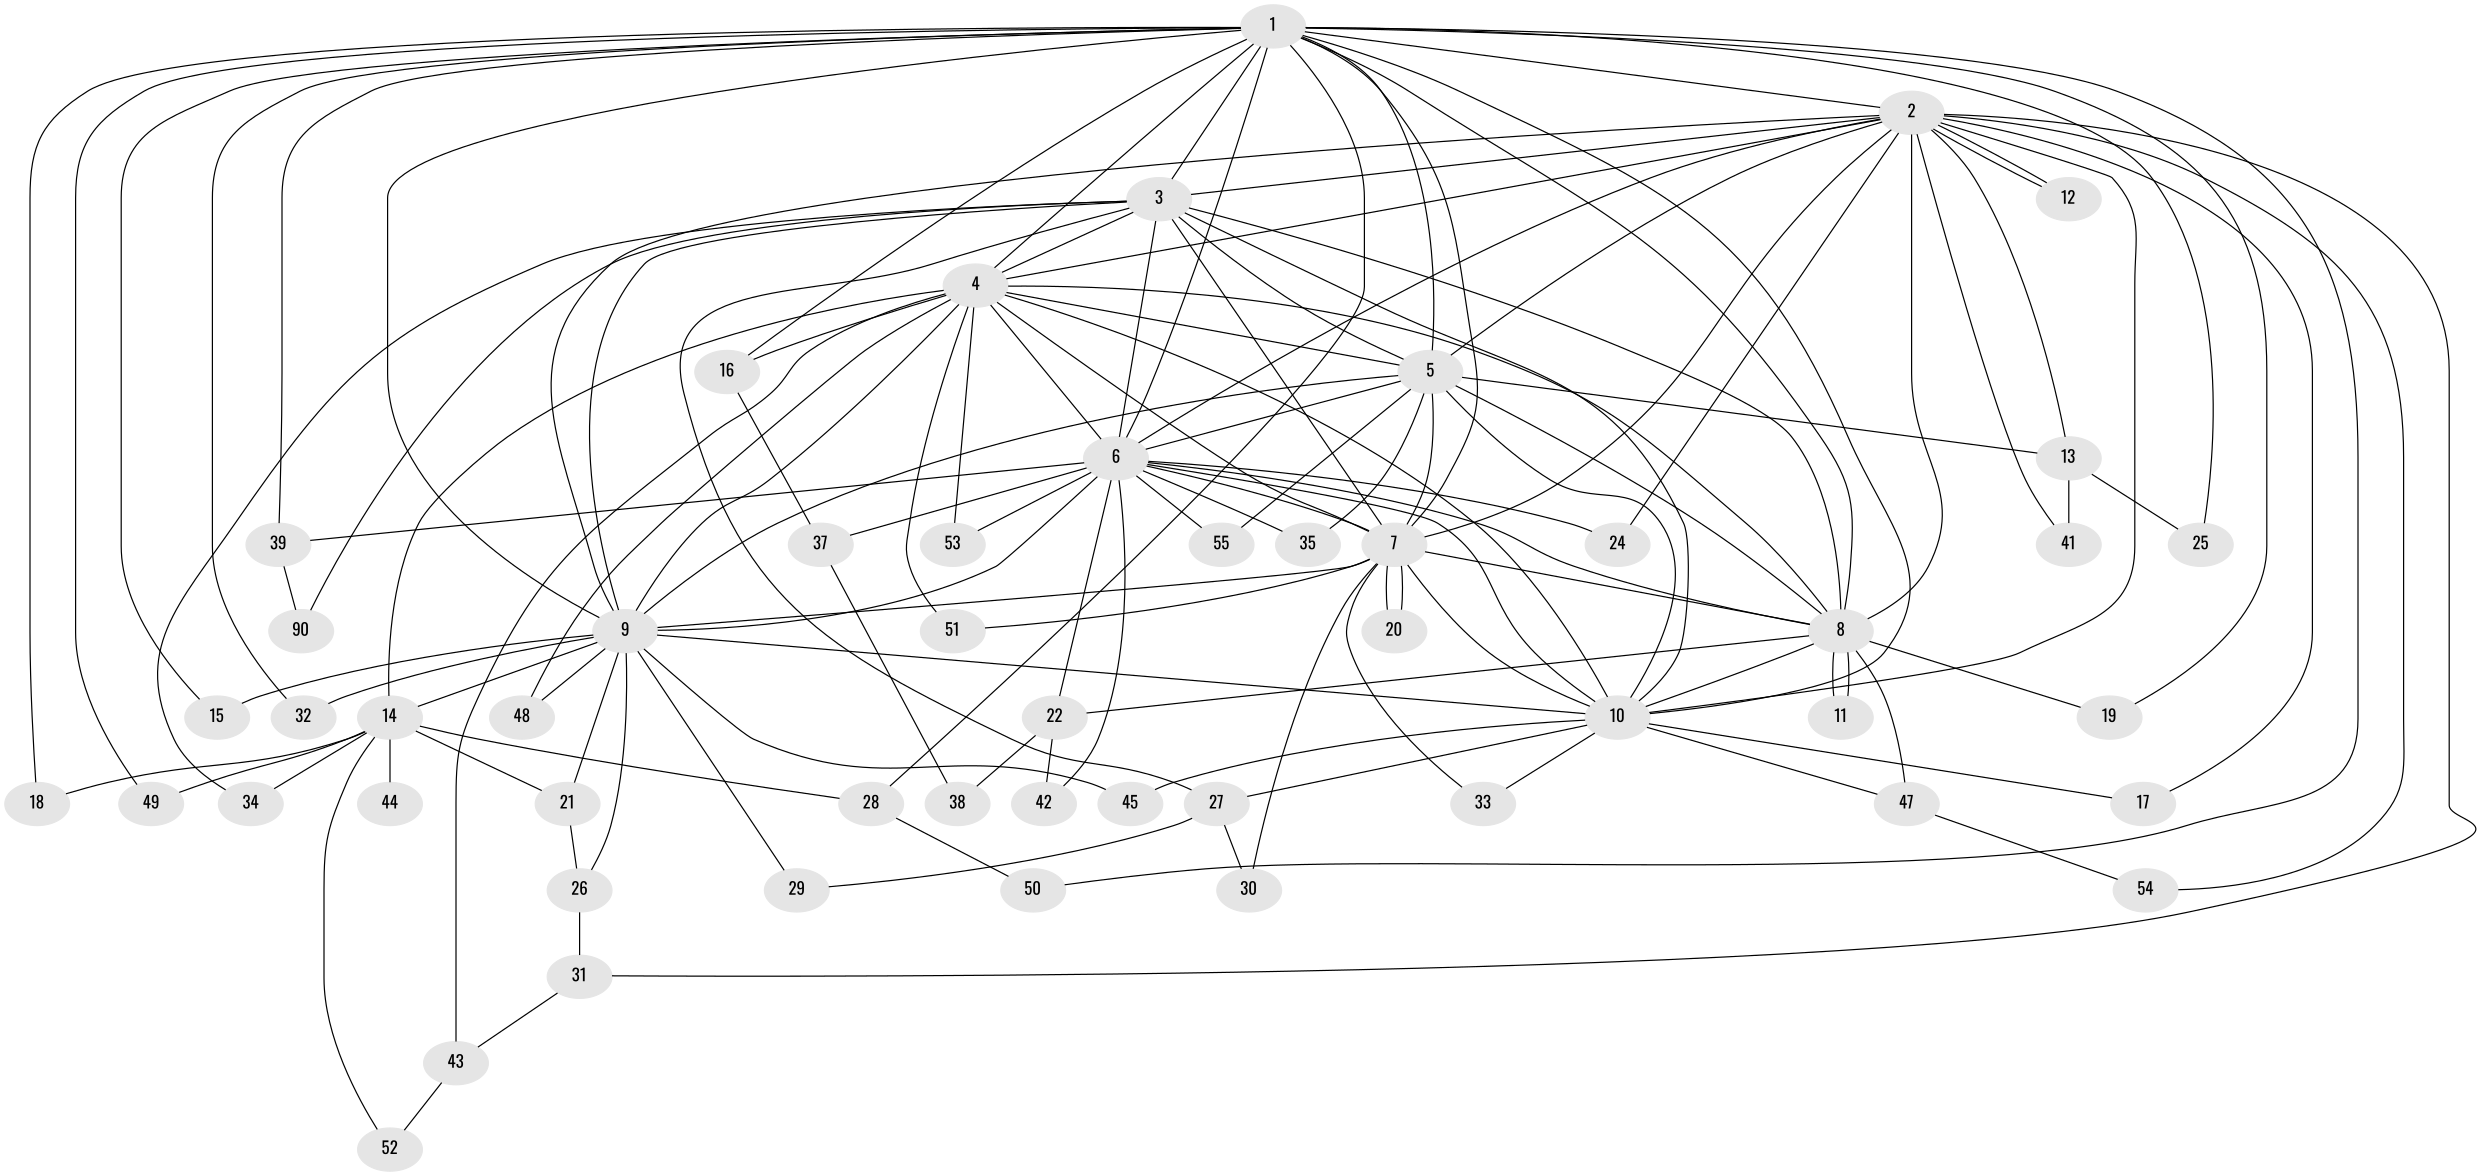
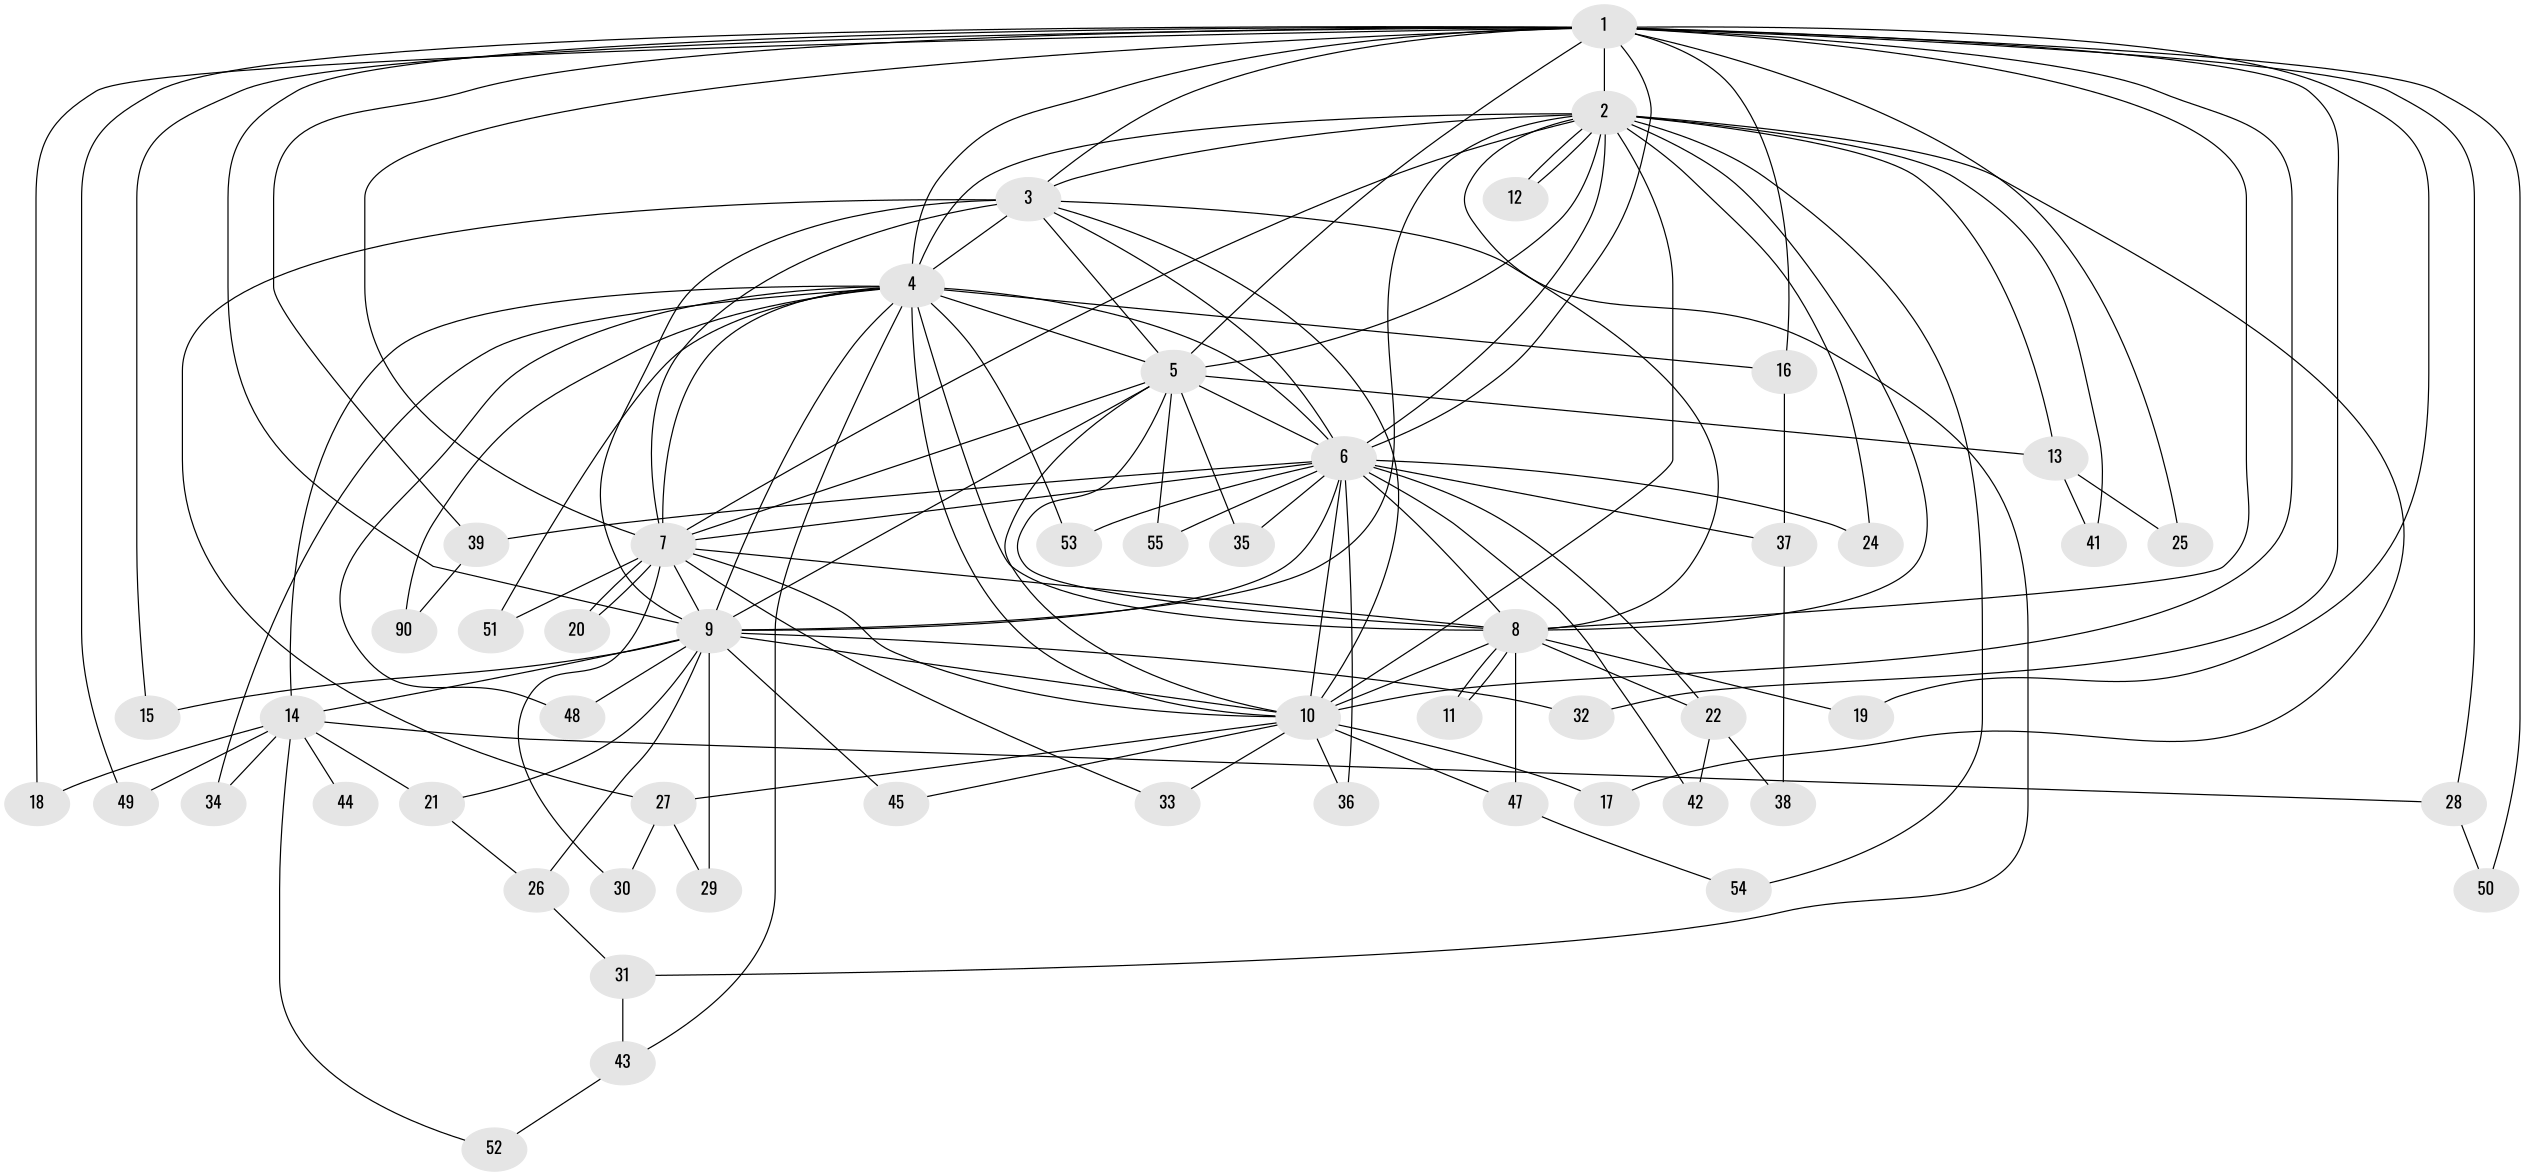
edge "3" -- "90": now "4" -- "90"
edge "3" -- "34": now "4" -- "34"
node "36": added
